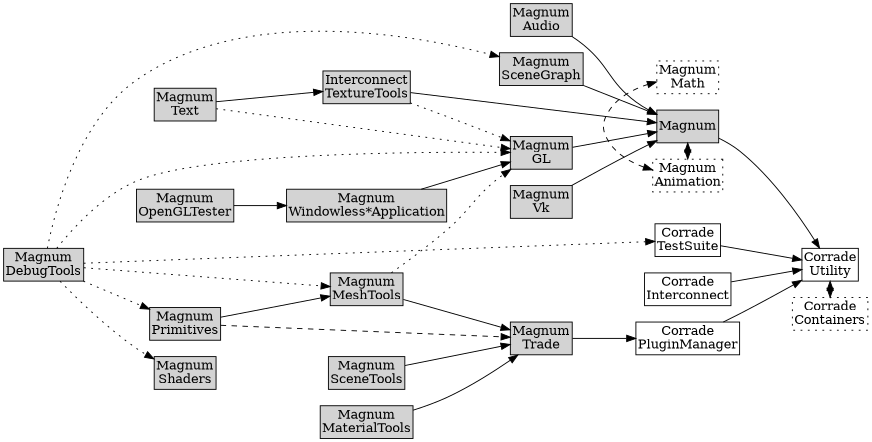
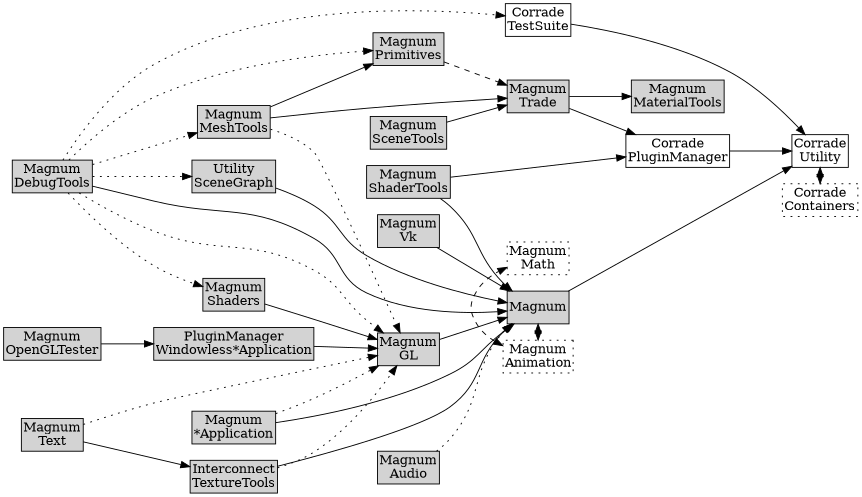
node "Magnum SceneGraph": label "Magnum SceneGraph" -> "Utility SceneGraph"
edge "Magnum Audio" -> "Magnum": style solid -> dotted
node "Magnum ShaderTools": added
node "Magnum Windowless*Application": label "Magnum Windowless*Application" -> "PluginManager Windowless*Application"
edge "Magnum DebugTools" -> "Magnum": added
node "Corrade Interconnect": removed
edge "Magnum Primitives" -> "Magnum MeshTools": reversed
edge "Magnum Shaders" -> "Magnum GL": added
edge "Magnum MaterialTools" -> "Magnum Trade": reversed
node "Magnum *Application": added
